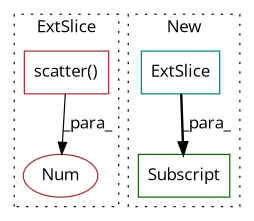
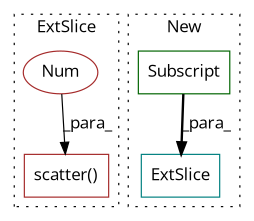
edge "scatter()" -> "Num": reversed
edge "ExtSlice" -> "Subscript": reversed
